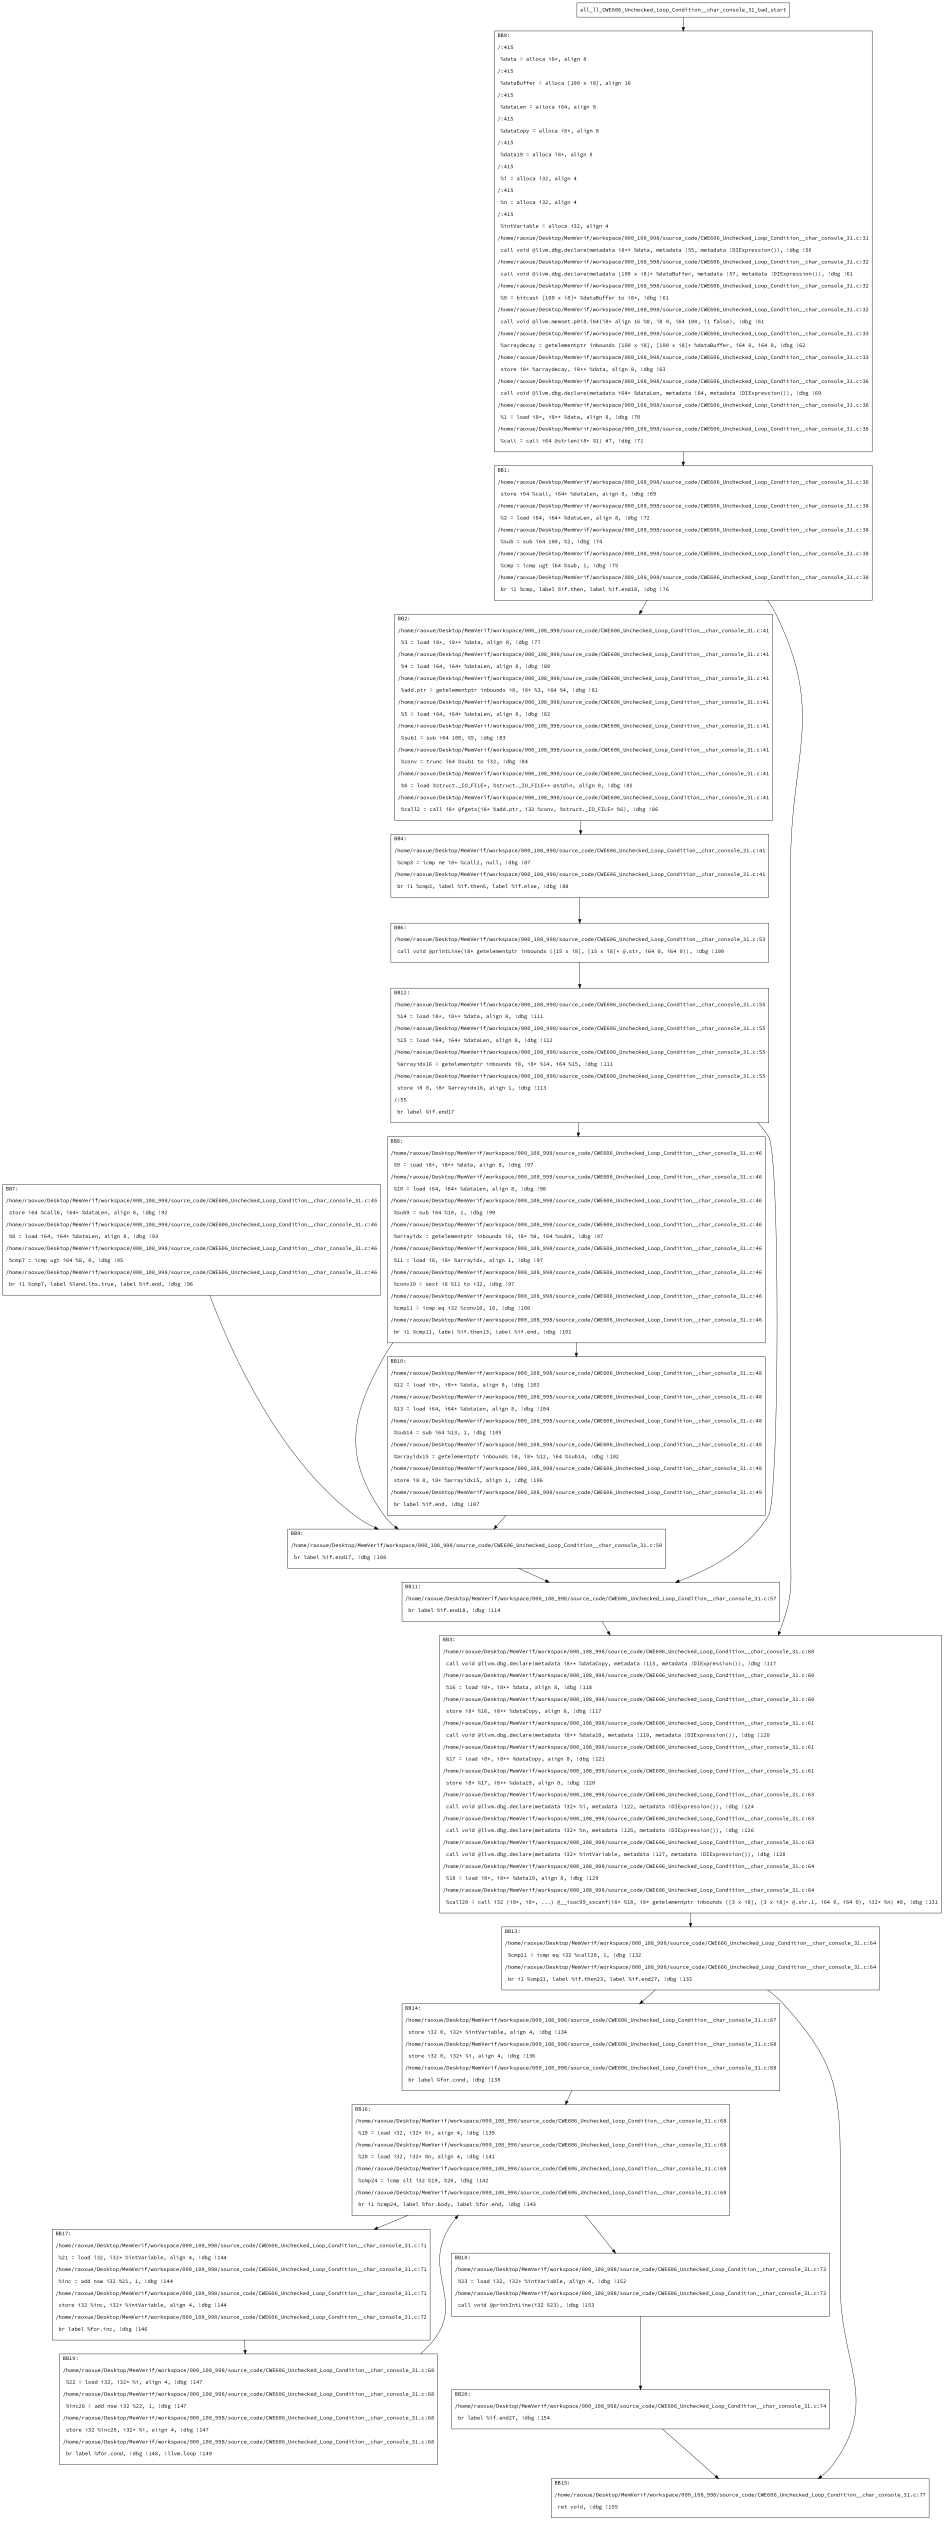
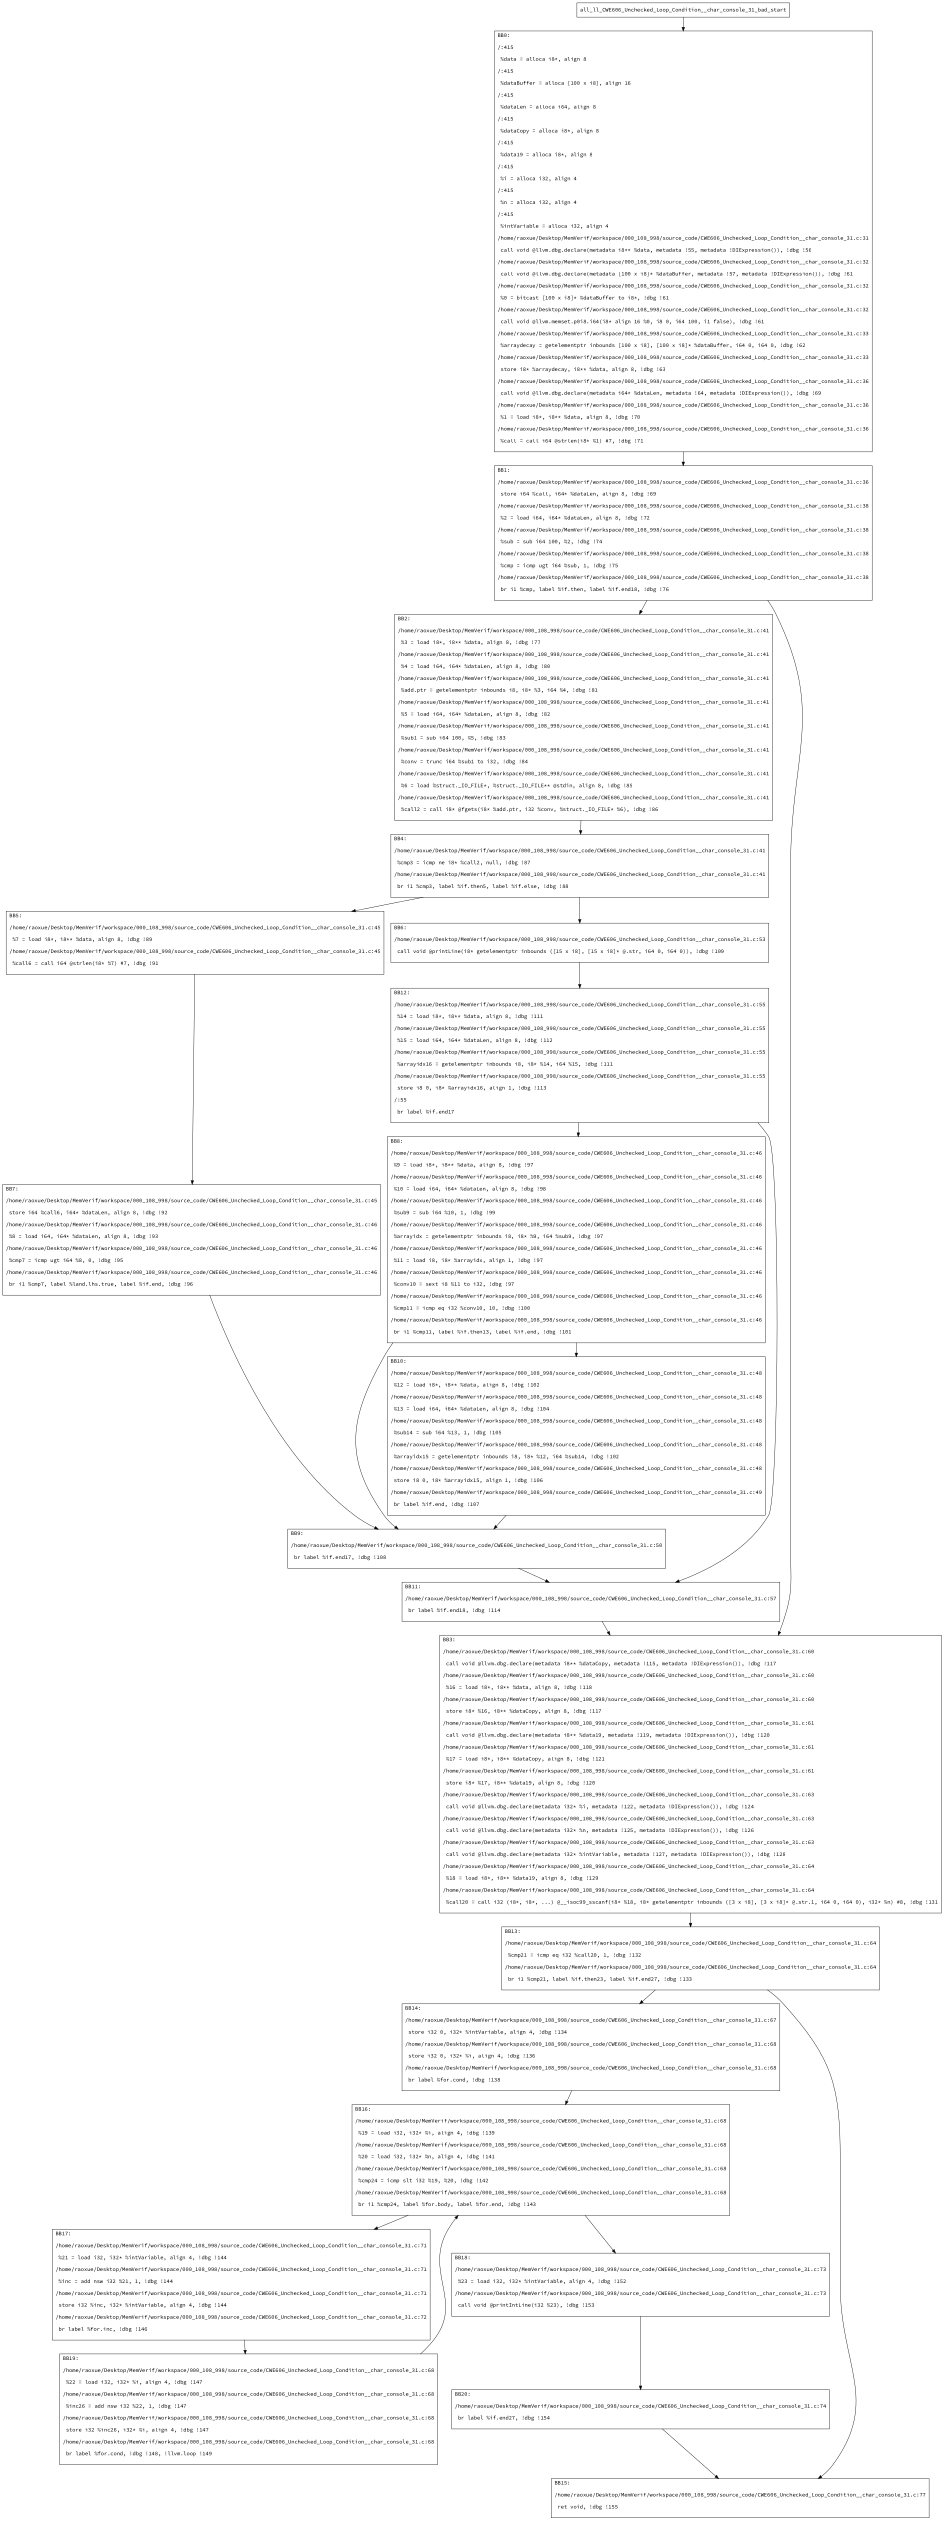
node "BB5:": added
